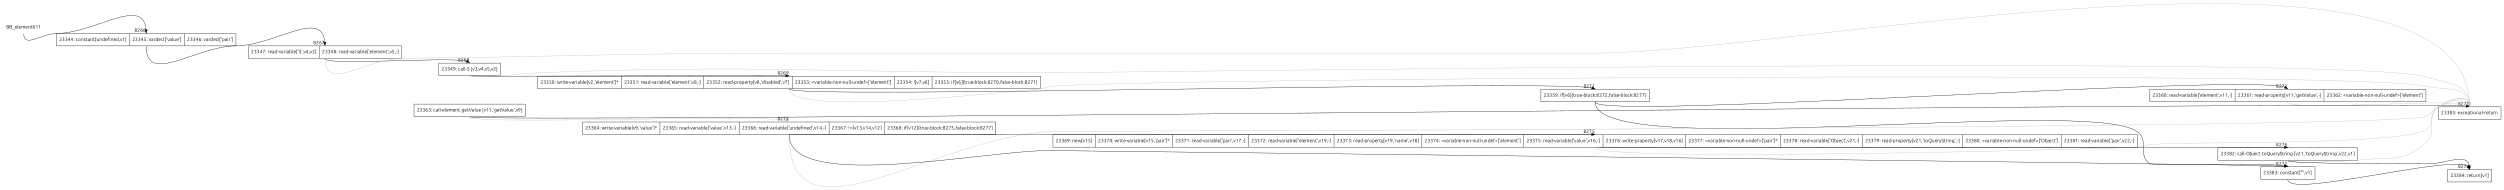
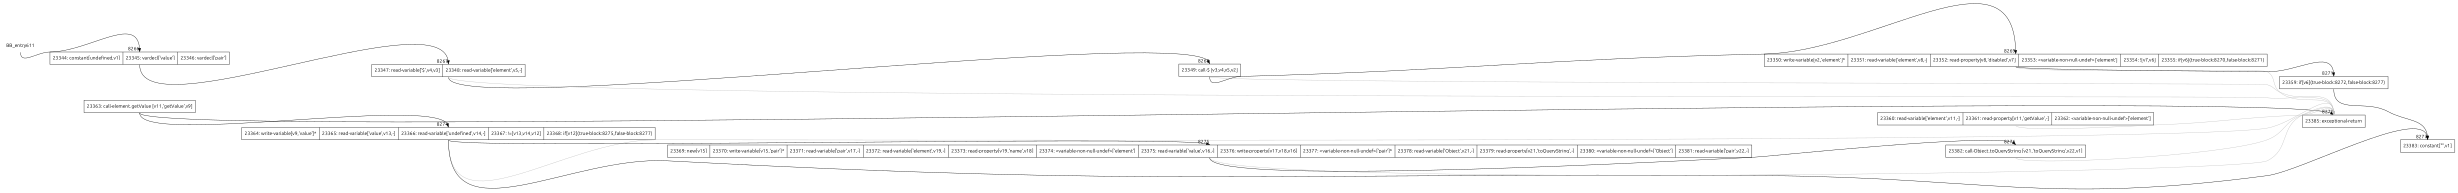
node "BB_element611": label "BB_element611" -> "BB_entry611"
edge "23359: if[v6](true-block:8272,false-block:8277)" -> "23360: read-variable['element',v11,-]": removed
edge "23363: call-element.getValue [v11,'getValue',v9]" -> "23364: write-variable[v9,'value']*": color gray -> black
node "23384: return[v1]": removed
